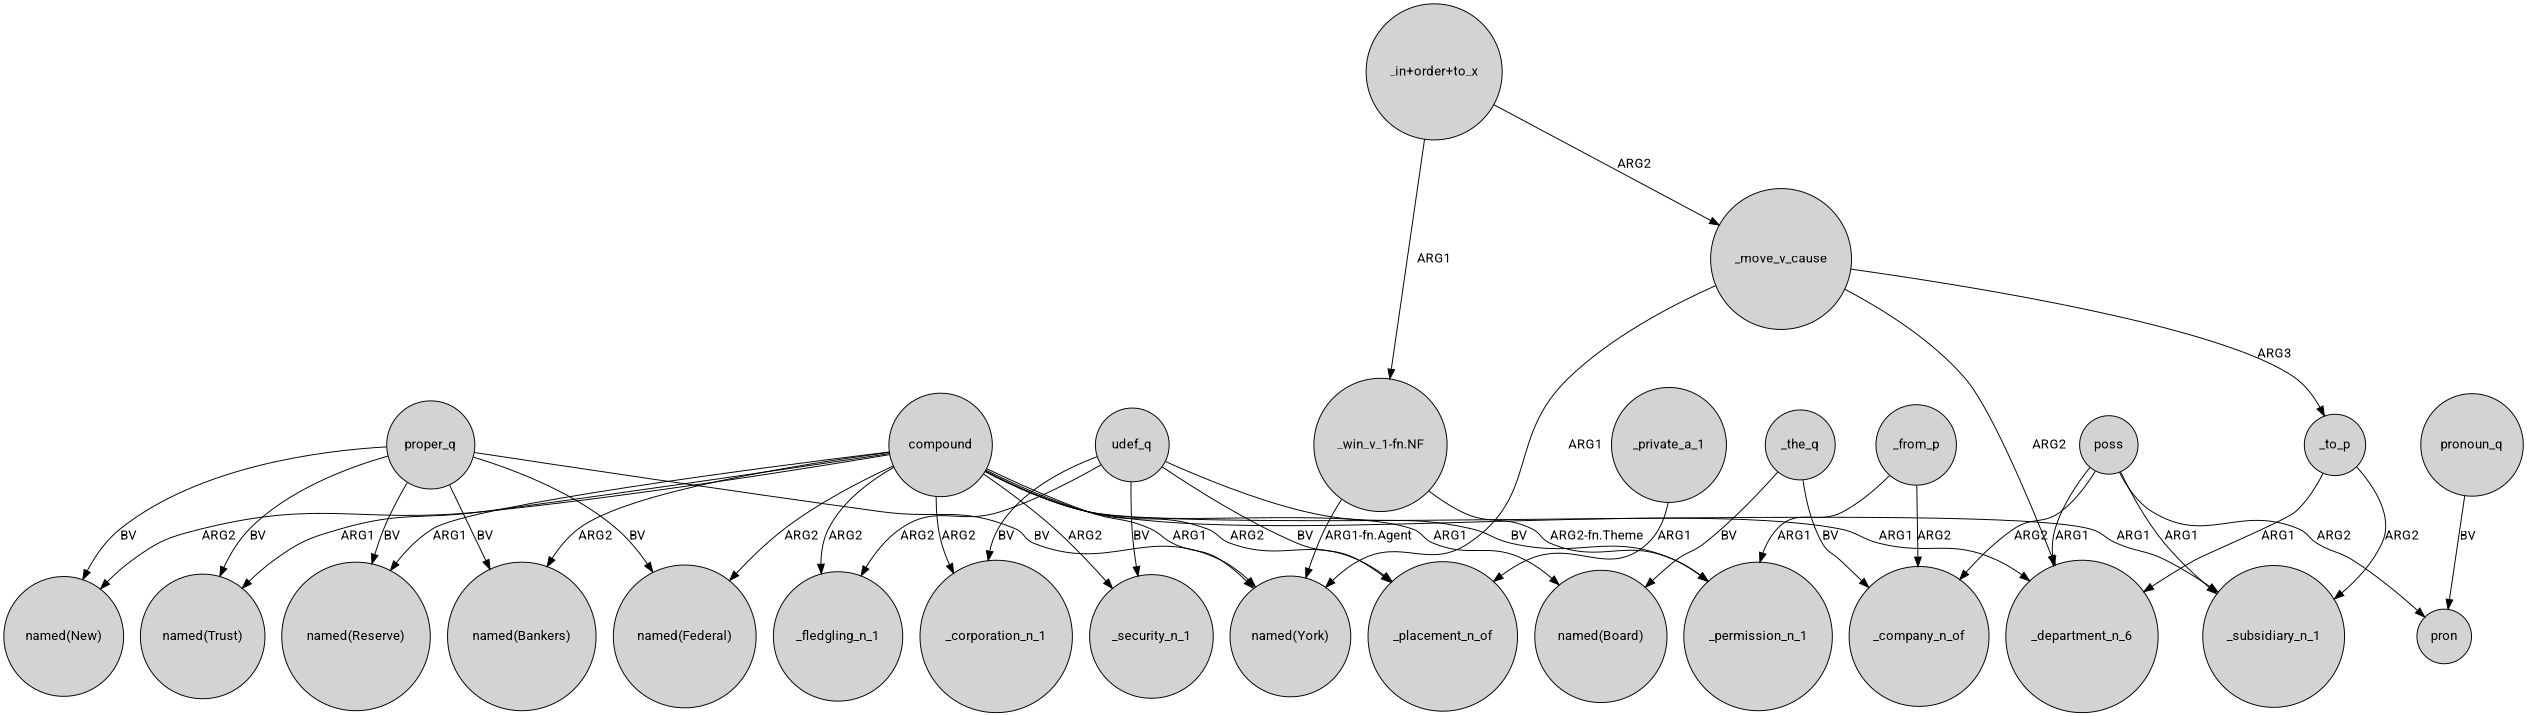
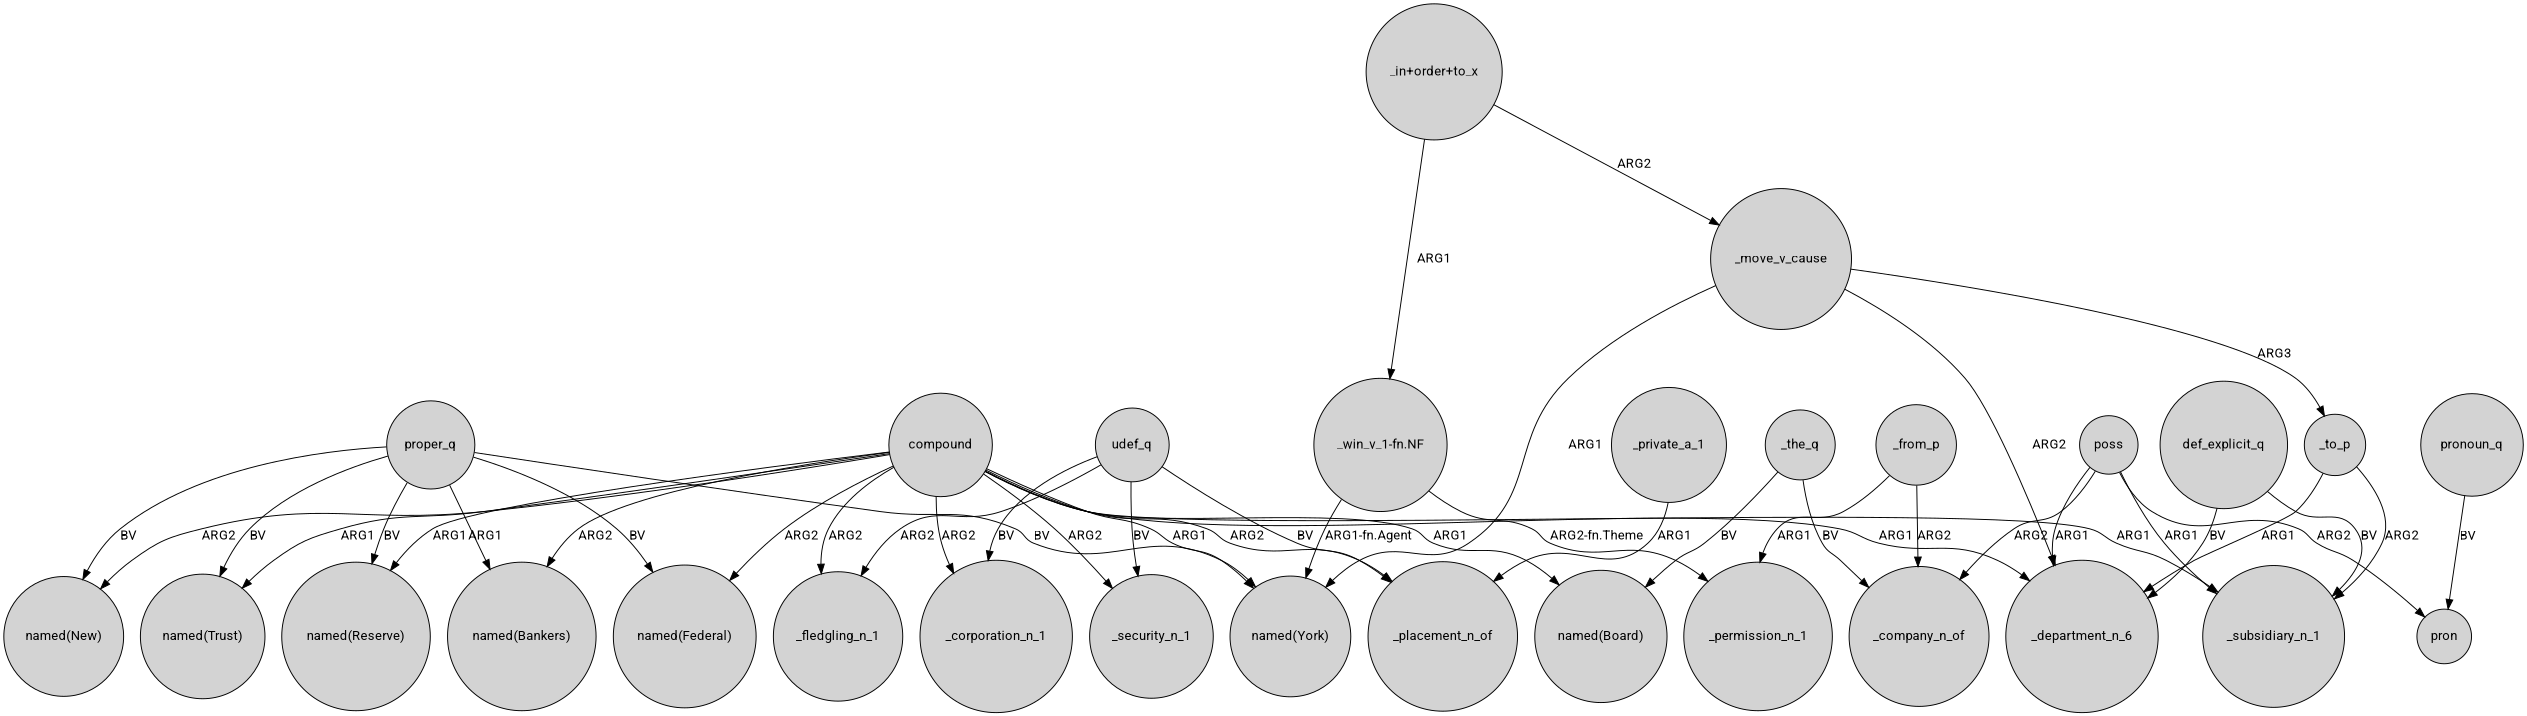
node "def_explicit_q": added
edge "udef_q" -> "_permission_n_1": removed, label "BV"
edge "proper_q" -> "named(Bankers)": label "BV" -> "ARG1"
